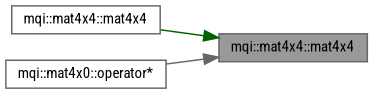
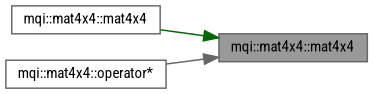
node "mqi::mat4x0::operator*": label "mqi::mat4x0::operator*" -> "mqi::mat4x4::operator*"
